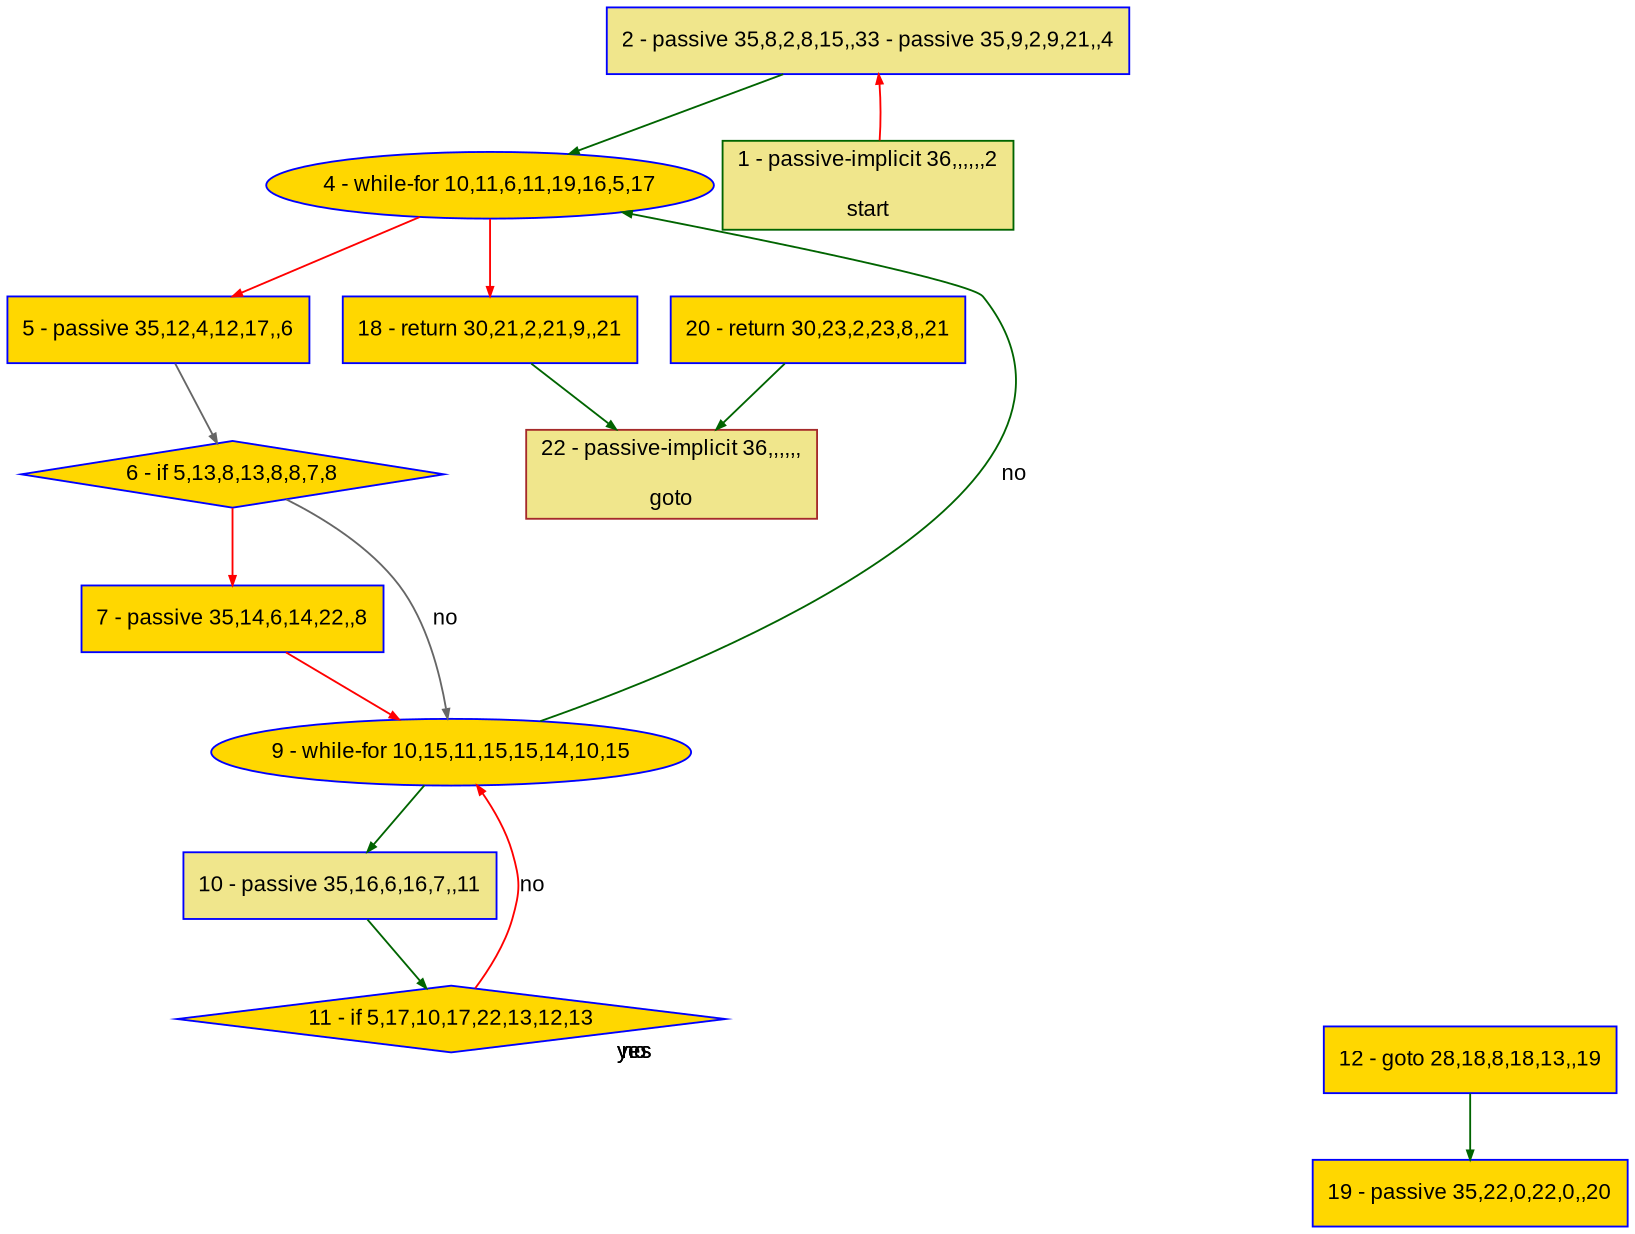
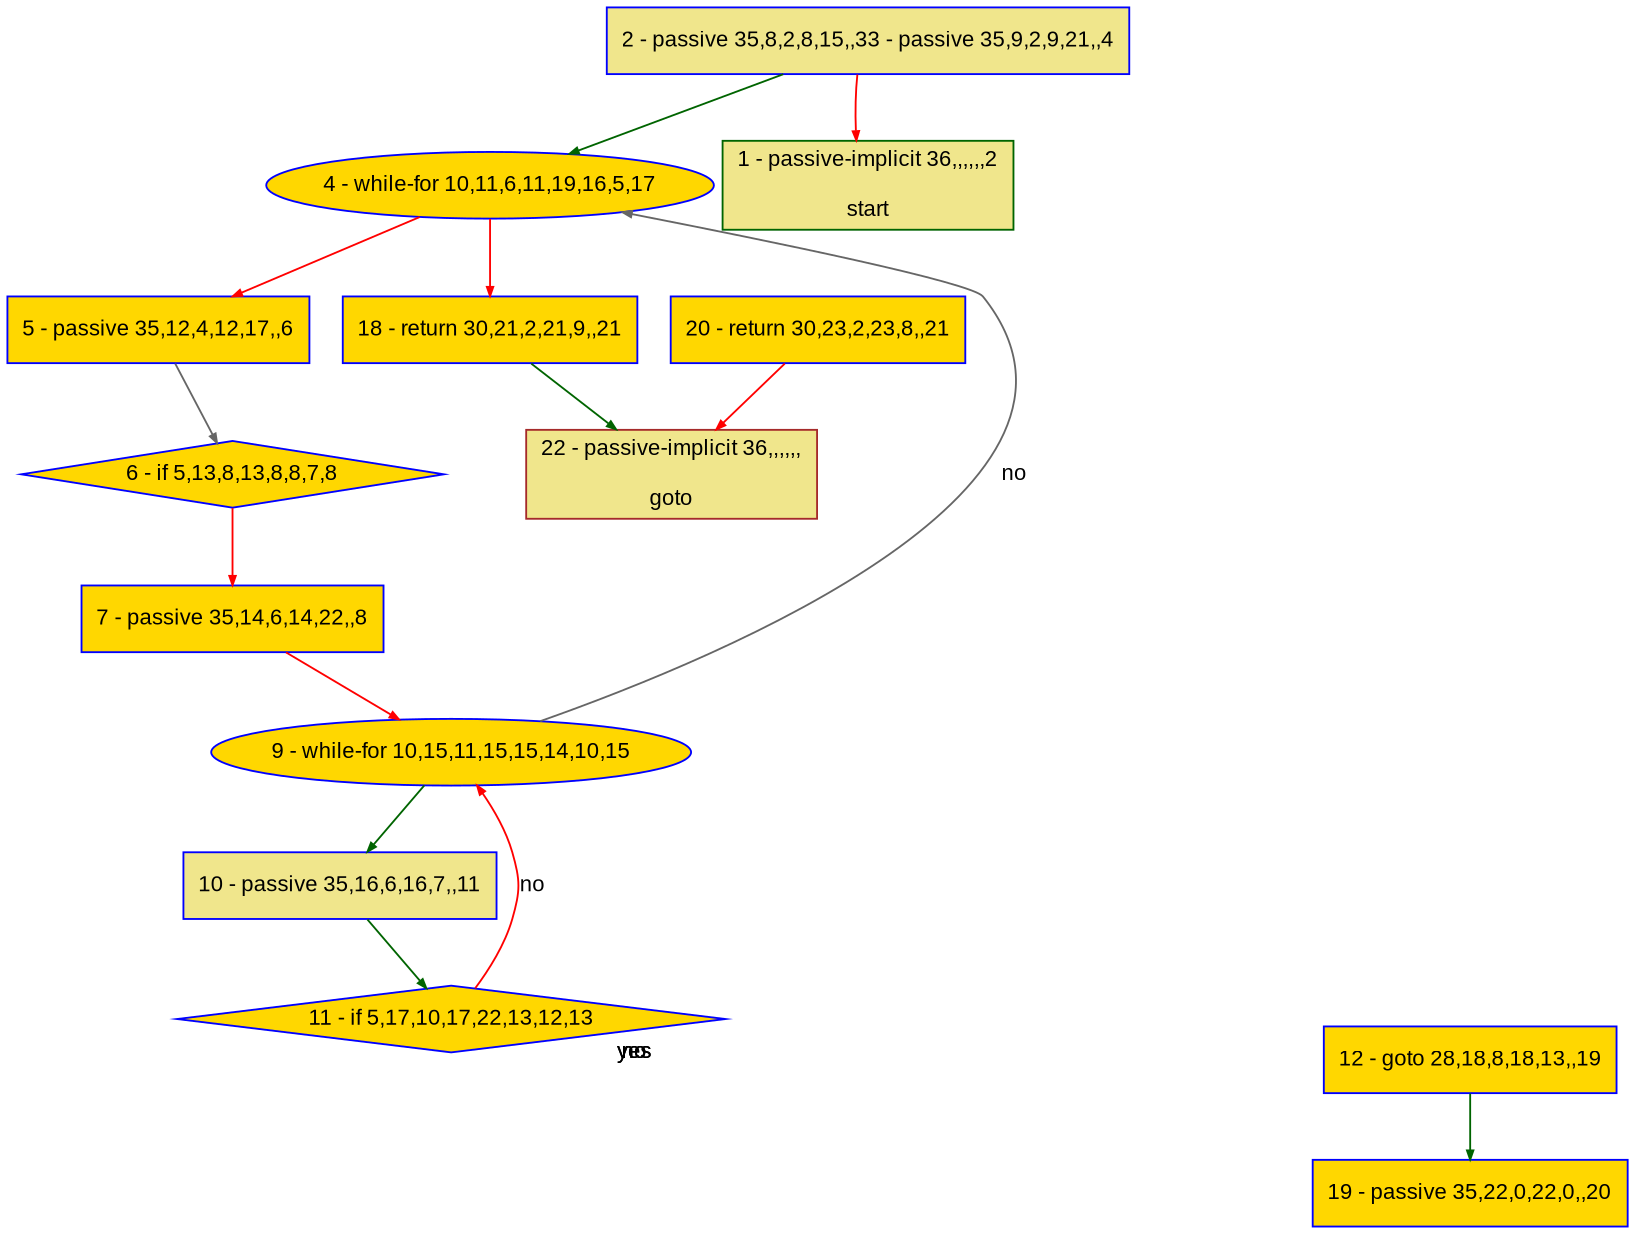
edge "1 - passive-implicit 36,,,,,,2 start" -> "2 - passive 35,8,2,8,15,,33 - passive 35,9,2,9,21,,4": reversed
edge "20 - return 30,23,2,23,8,,21" -> "22 - passive-implicit 36,,,,,, goto": color darkgreen -> red
edge "9 - while-for 10,15,11,15,15,14,10,15" -> "4 - while-for 10,11,6,11,19,16,5,17": color darkgreen -> gray40
edge "6 - if 5,13,8,13,8,8,7,8" -> "9 - while-for 10,15,11,15,15,14,10,15": removed, label "no"
